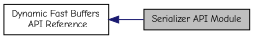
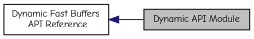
node "Serializer API Module": label "Serializer API Module" -> "Dynamic API Module"
